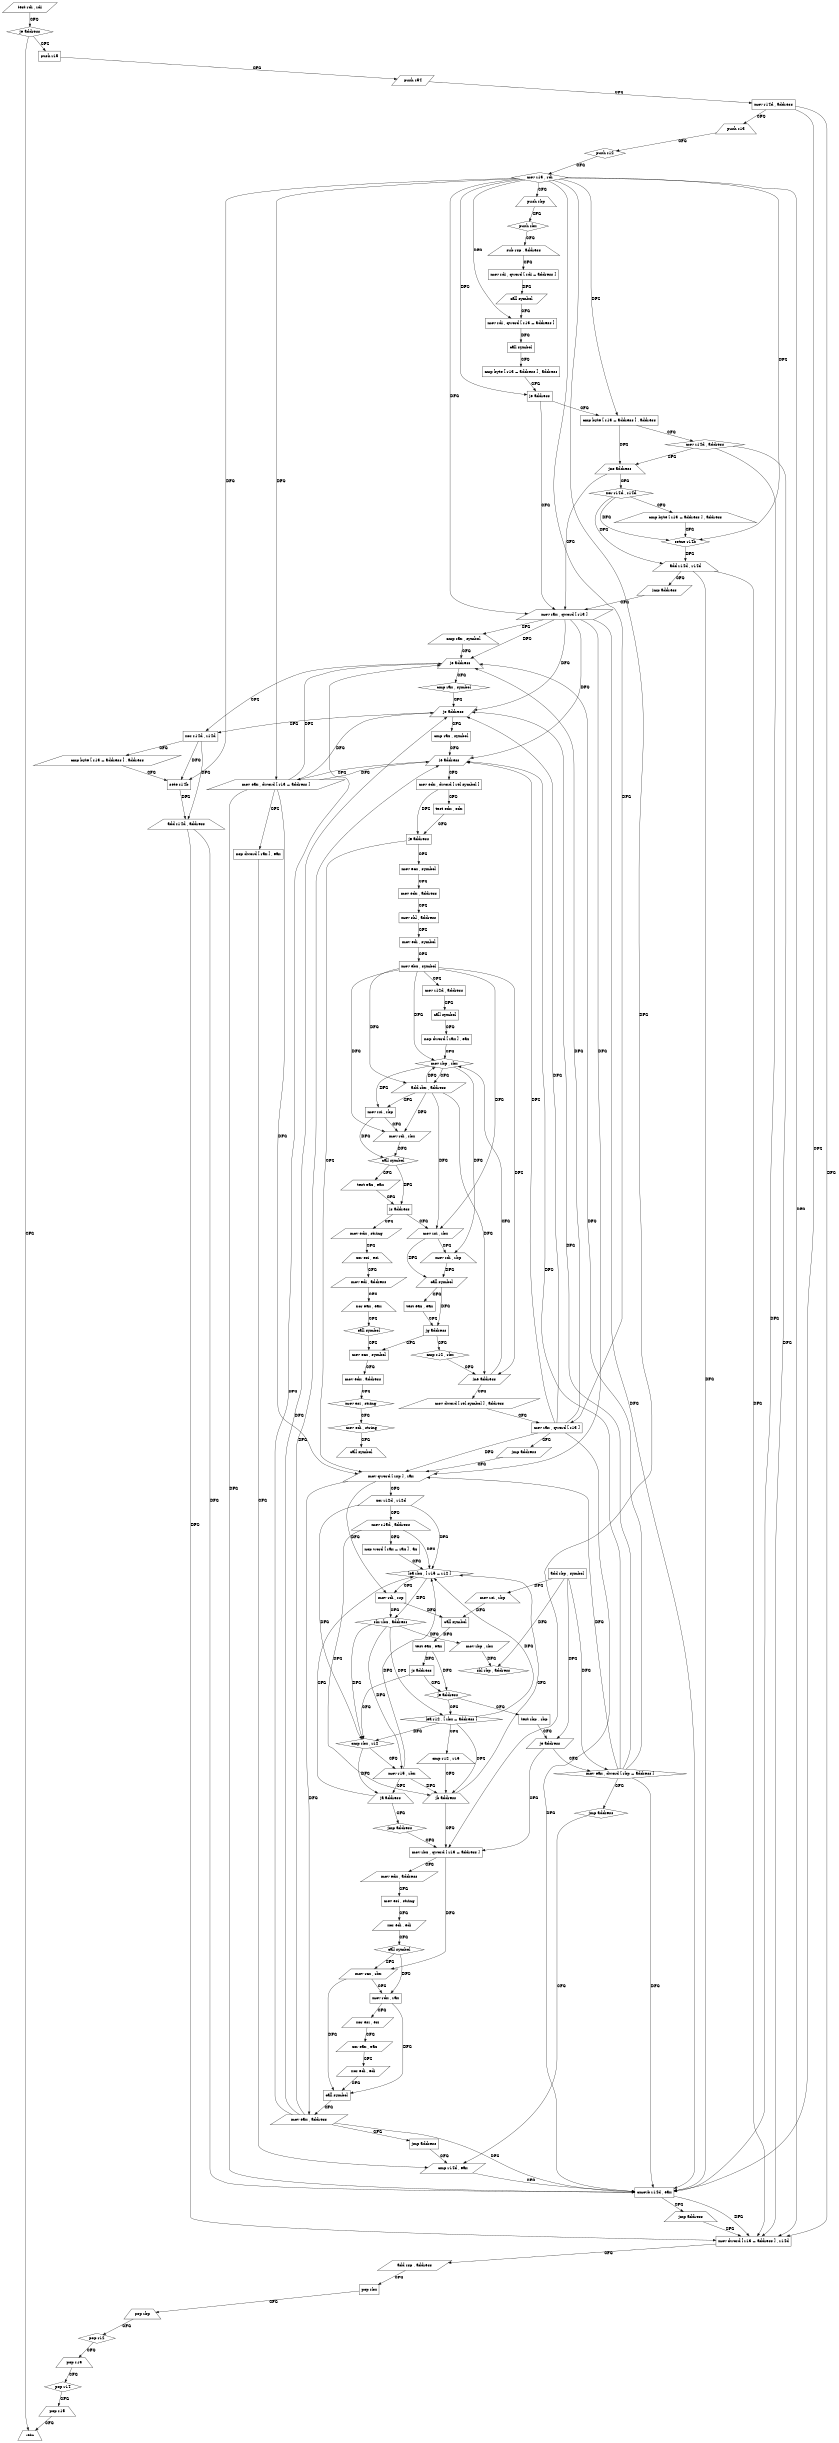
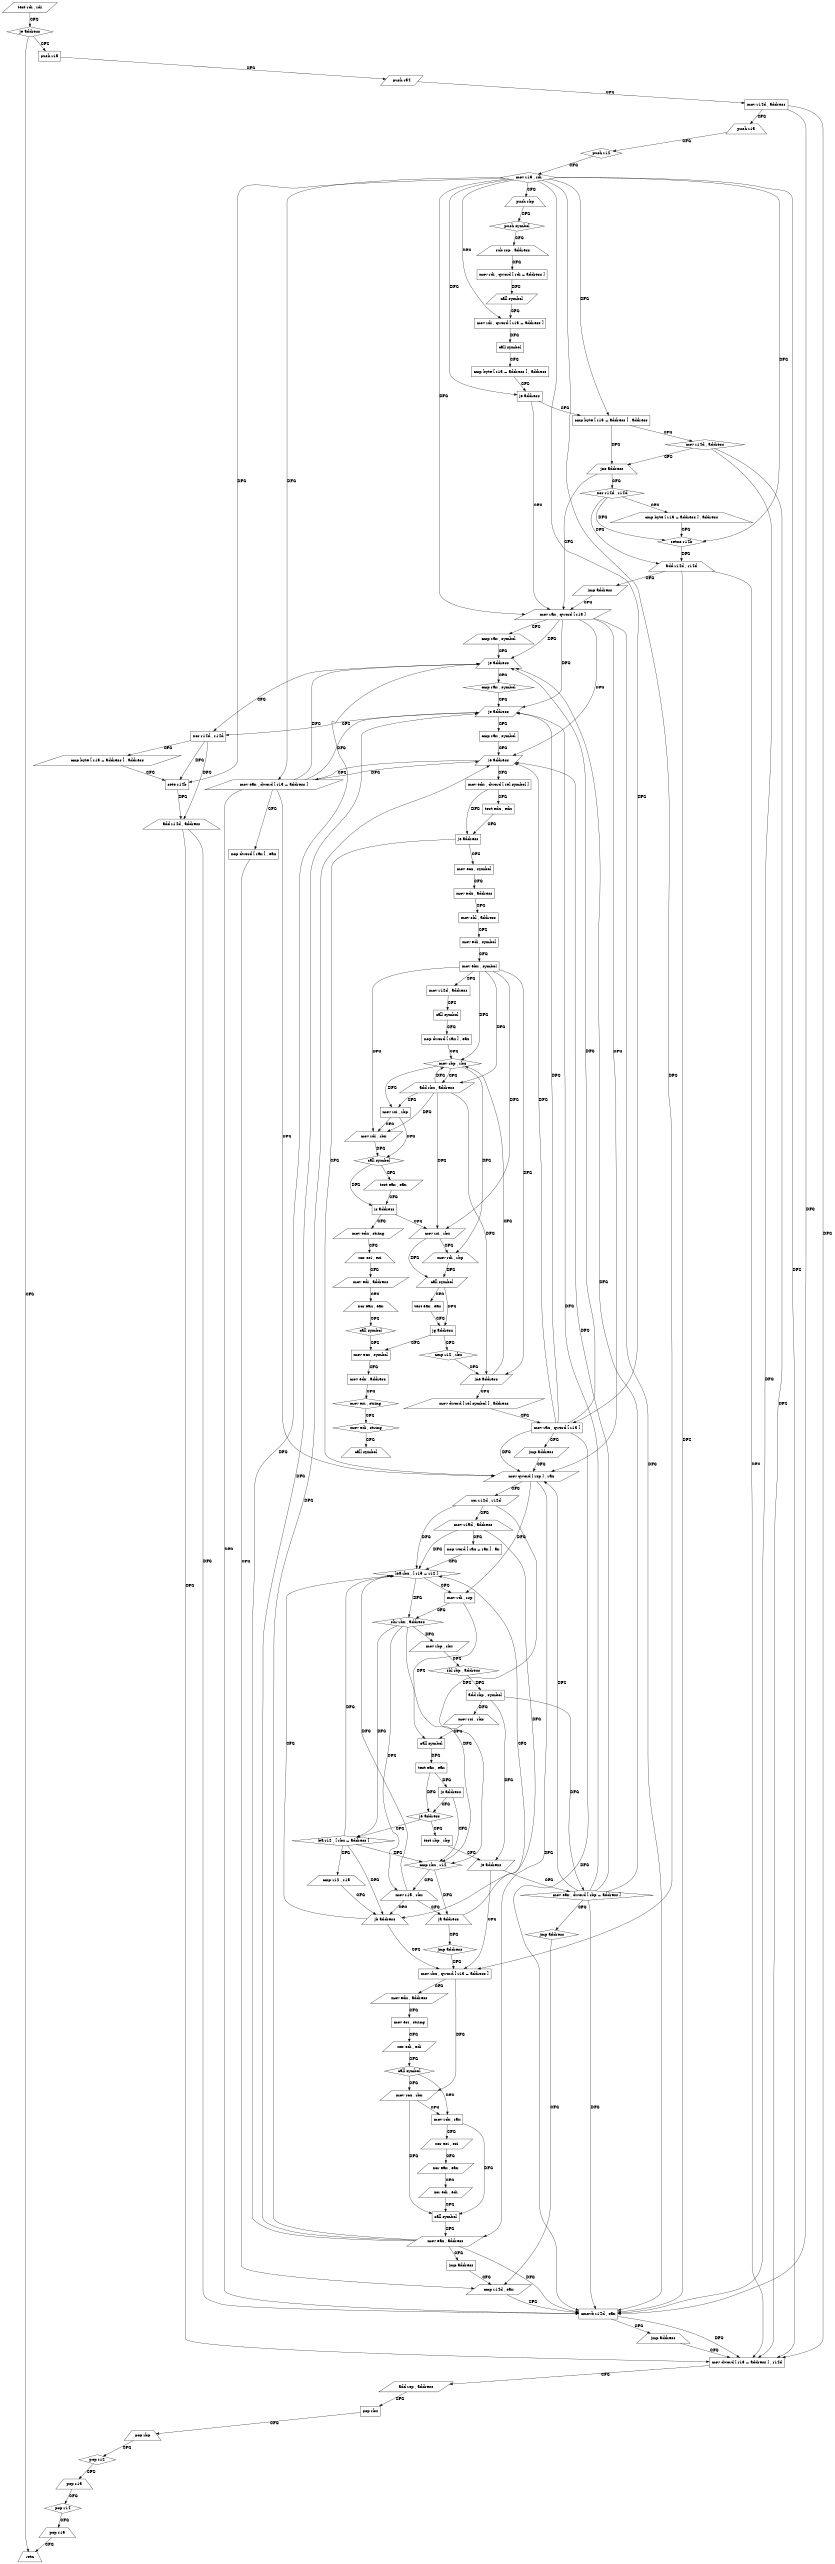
node "push rbx": label "push rbx" -> "push symbol"
edge "add rbp , symbol" -> "shl rbp , address": reversed
